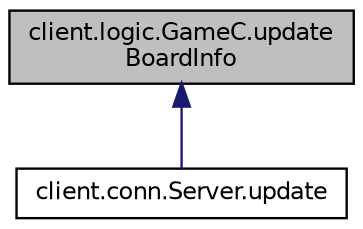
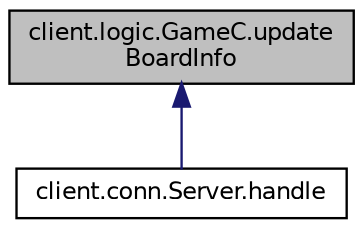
node "client.conn.Server.update": label "client.conn.Server.update" -> "client.conn.Server.handle"
